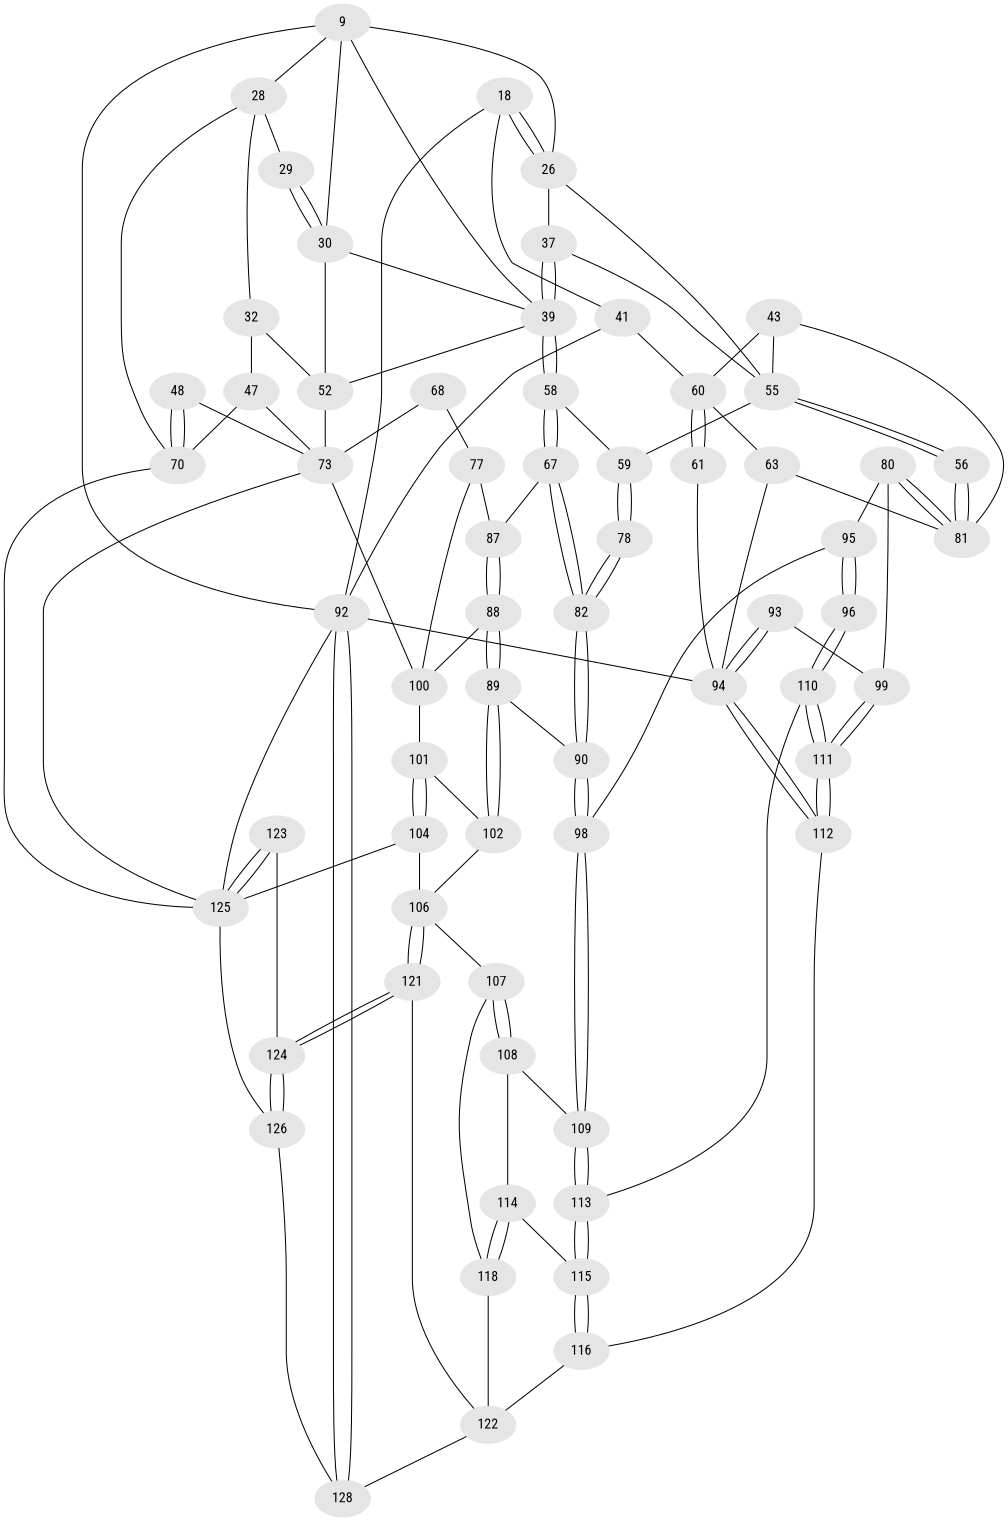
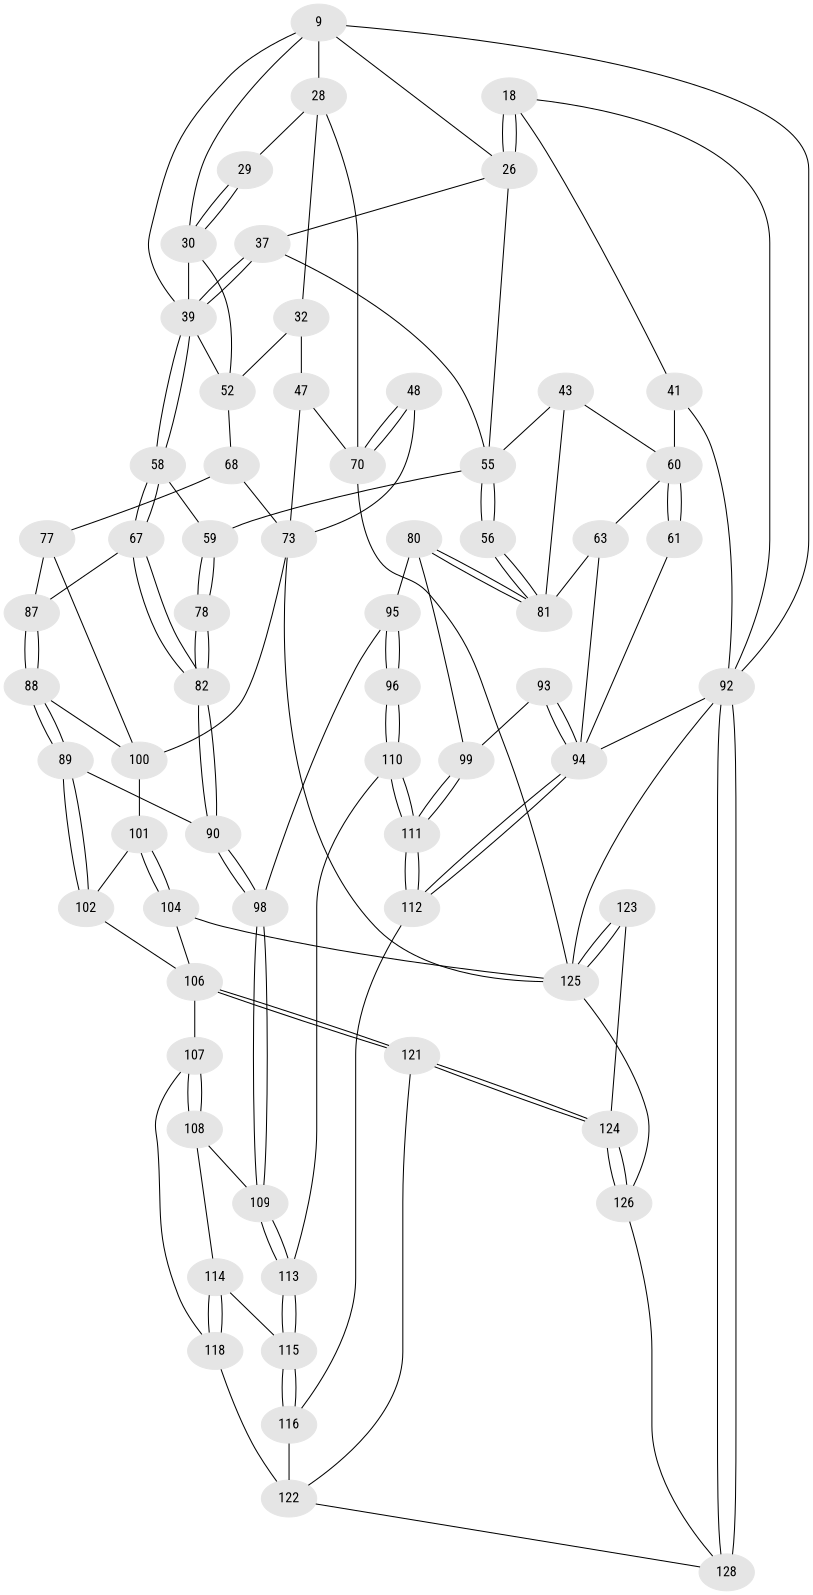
edge "52" -- "73": now "52" -- "68"
